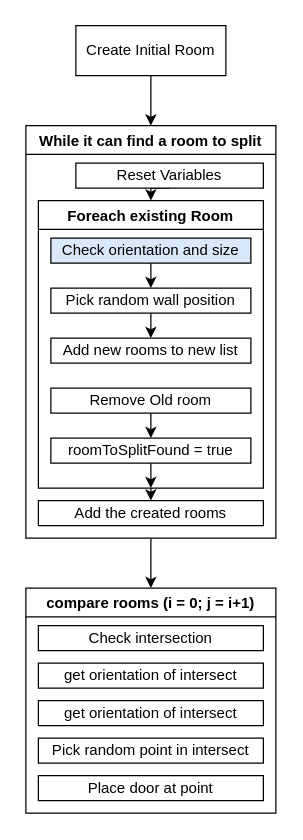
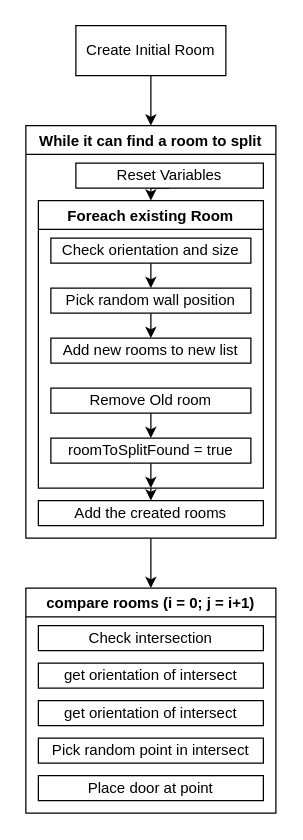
node "Check orientation and size": fillcolor #dae8fc -> #ffffff
